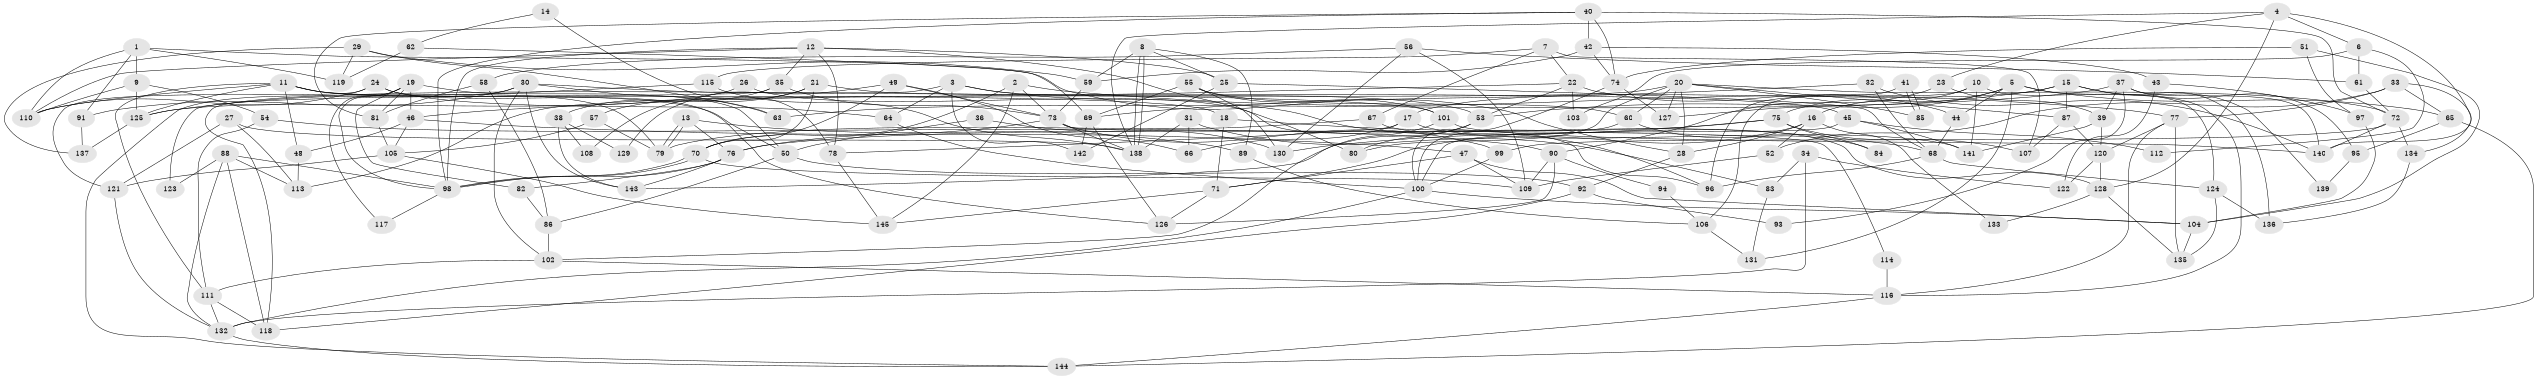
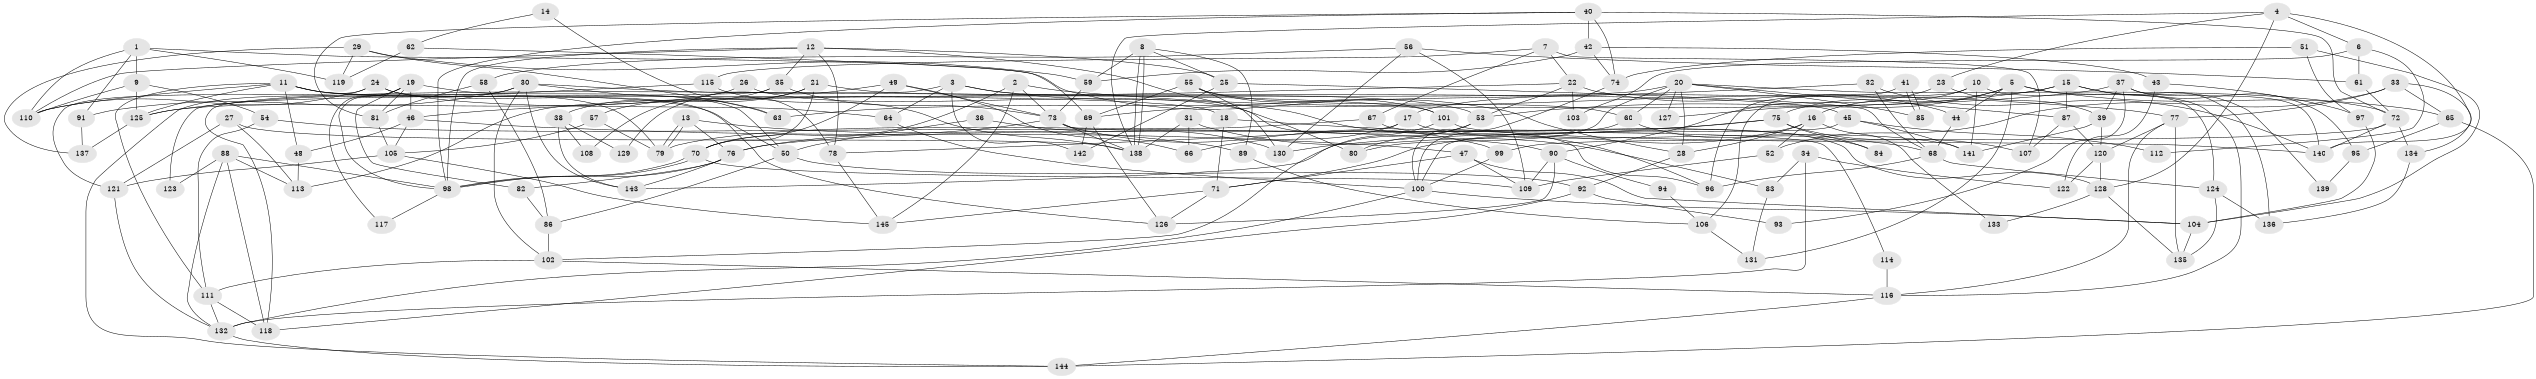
edge "74" -- "127": removed
